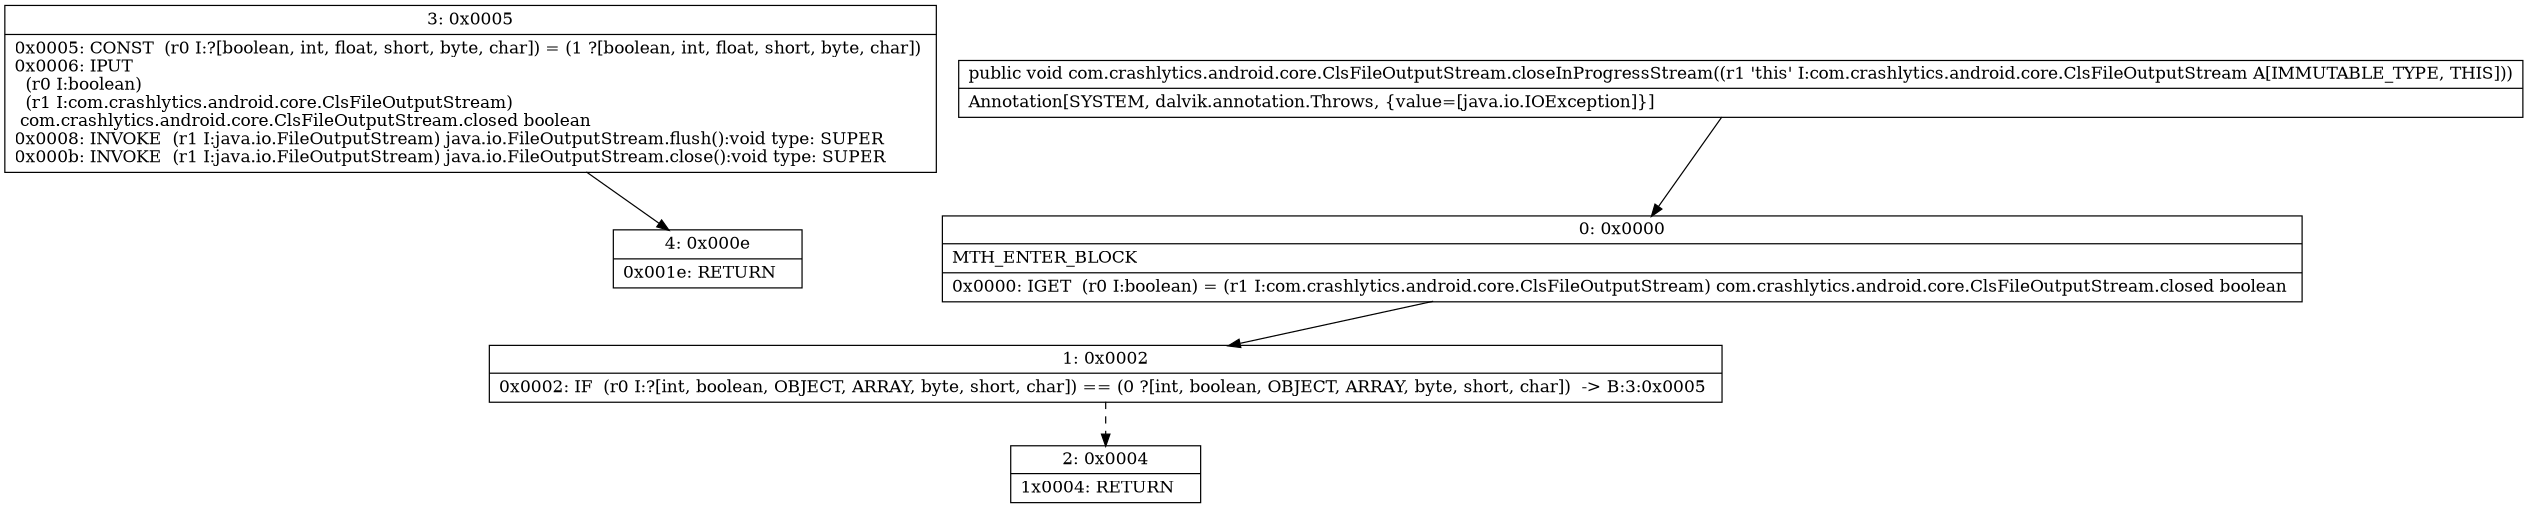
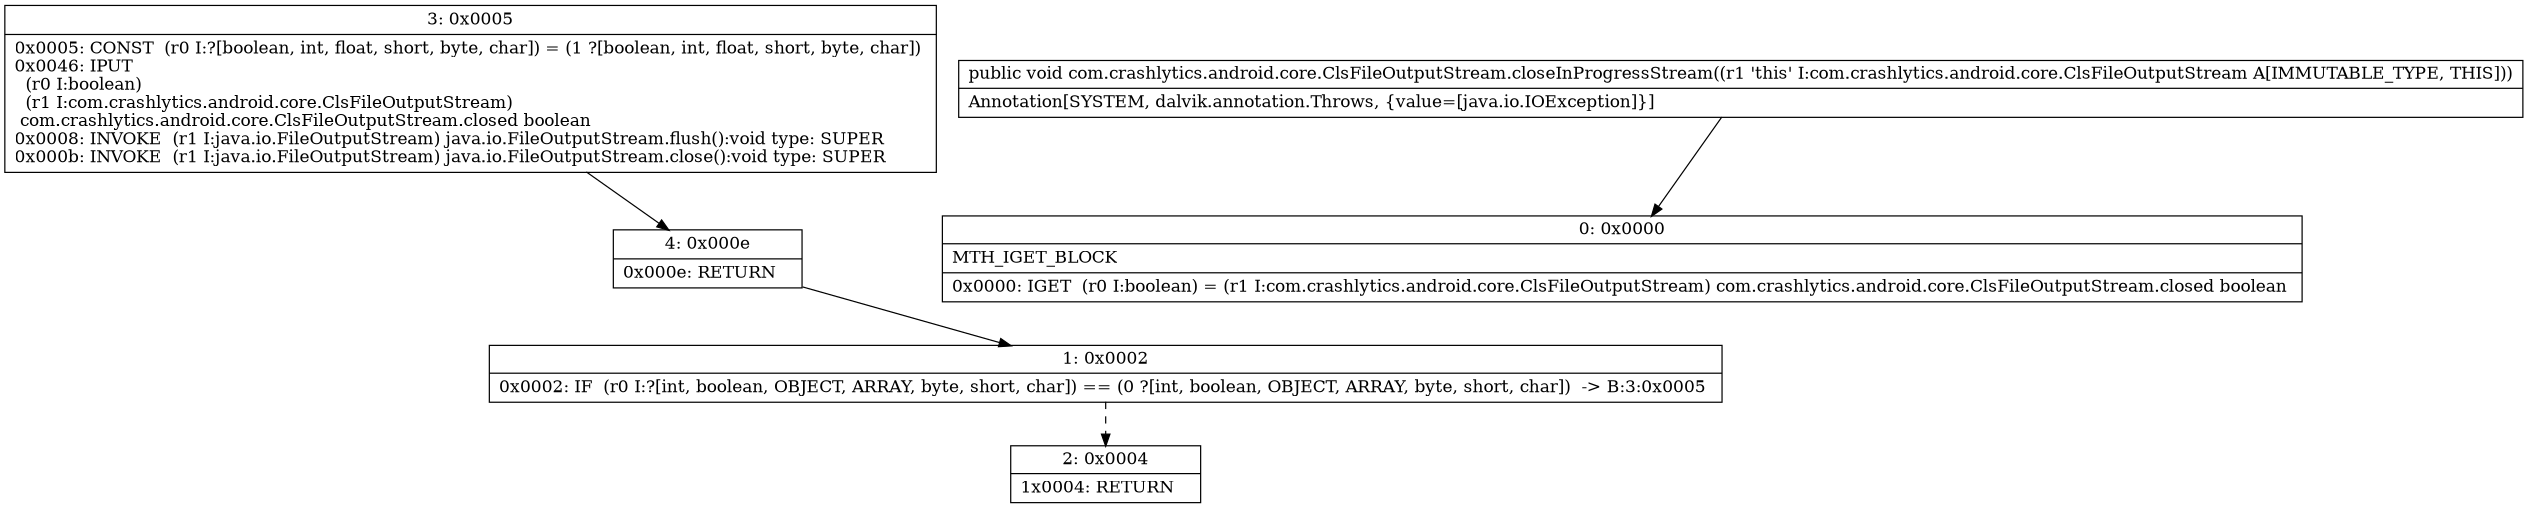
node "3: 0x0005": text "0x0006: IPUT" -> "0x0046: IPUT"
node "0: 0x0000": text "MTH_ENTER_BLOCK" -> "MTH_IGET_BLOCK"
node "4: 0x000e": text "0x001e: RETURN" -> "0x000e: RETURN"
edge "0: 0x0000" -> "1: 0x0002": now "4: 0x000e" -> "1: 0x0002"
